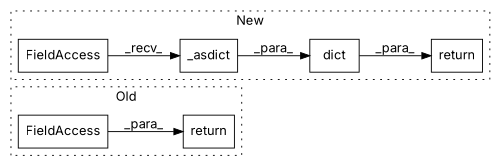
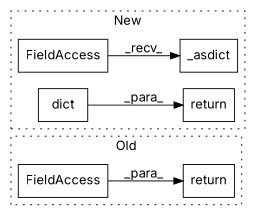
edge "_asdict" -> "dict": removed, label "_para_"
